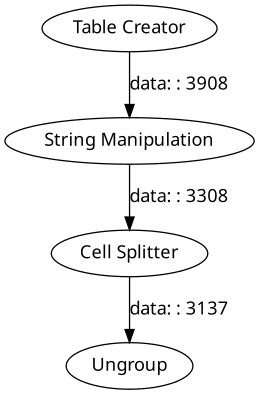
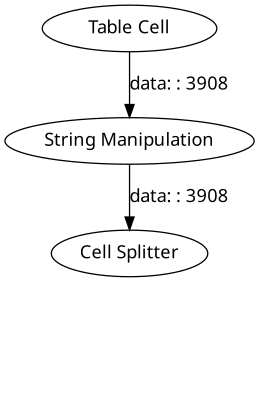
node "Table Creator": label "Table Creator" -> "Table Cell"
edge "String Manipulation" -> "Cell Splitter": label "data: : 3308" -> "data: : 3908"
node "Ungroup": removed
